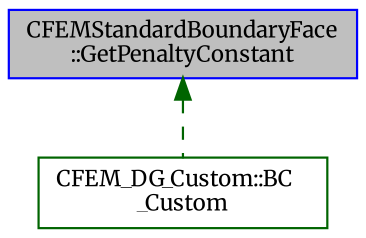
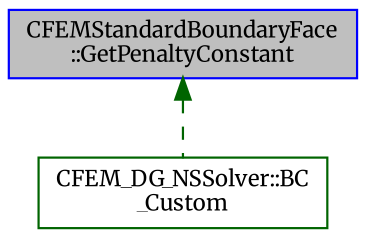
node "CFEM_DG_Custom::BC _Custom": label "CFEM_DG_Custom::BC _Custom" -> "CFEM_DG_NSSolver::BC _Custom"
